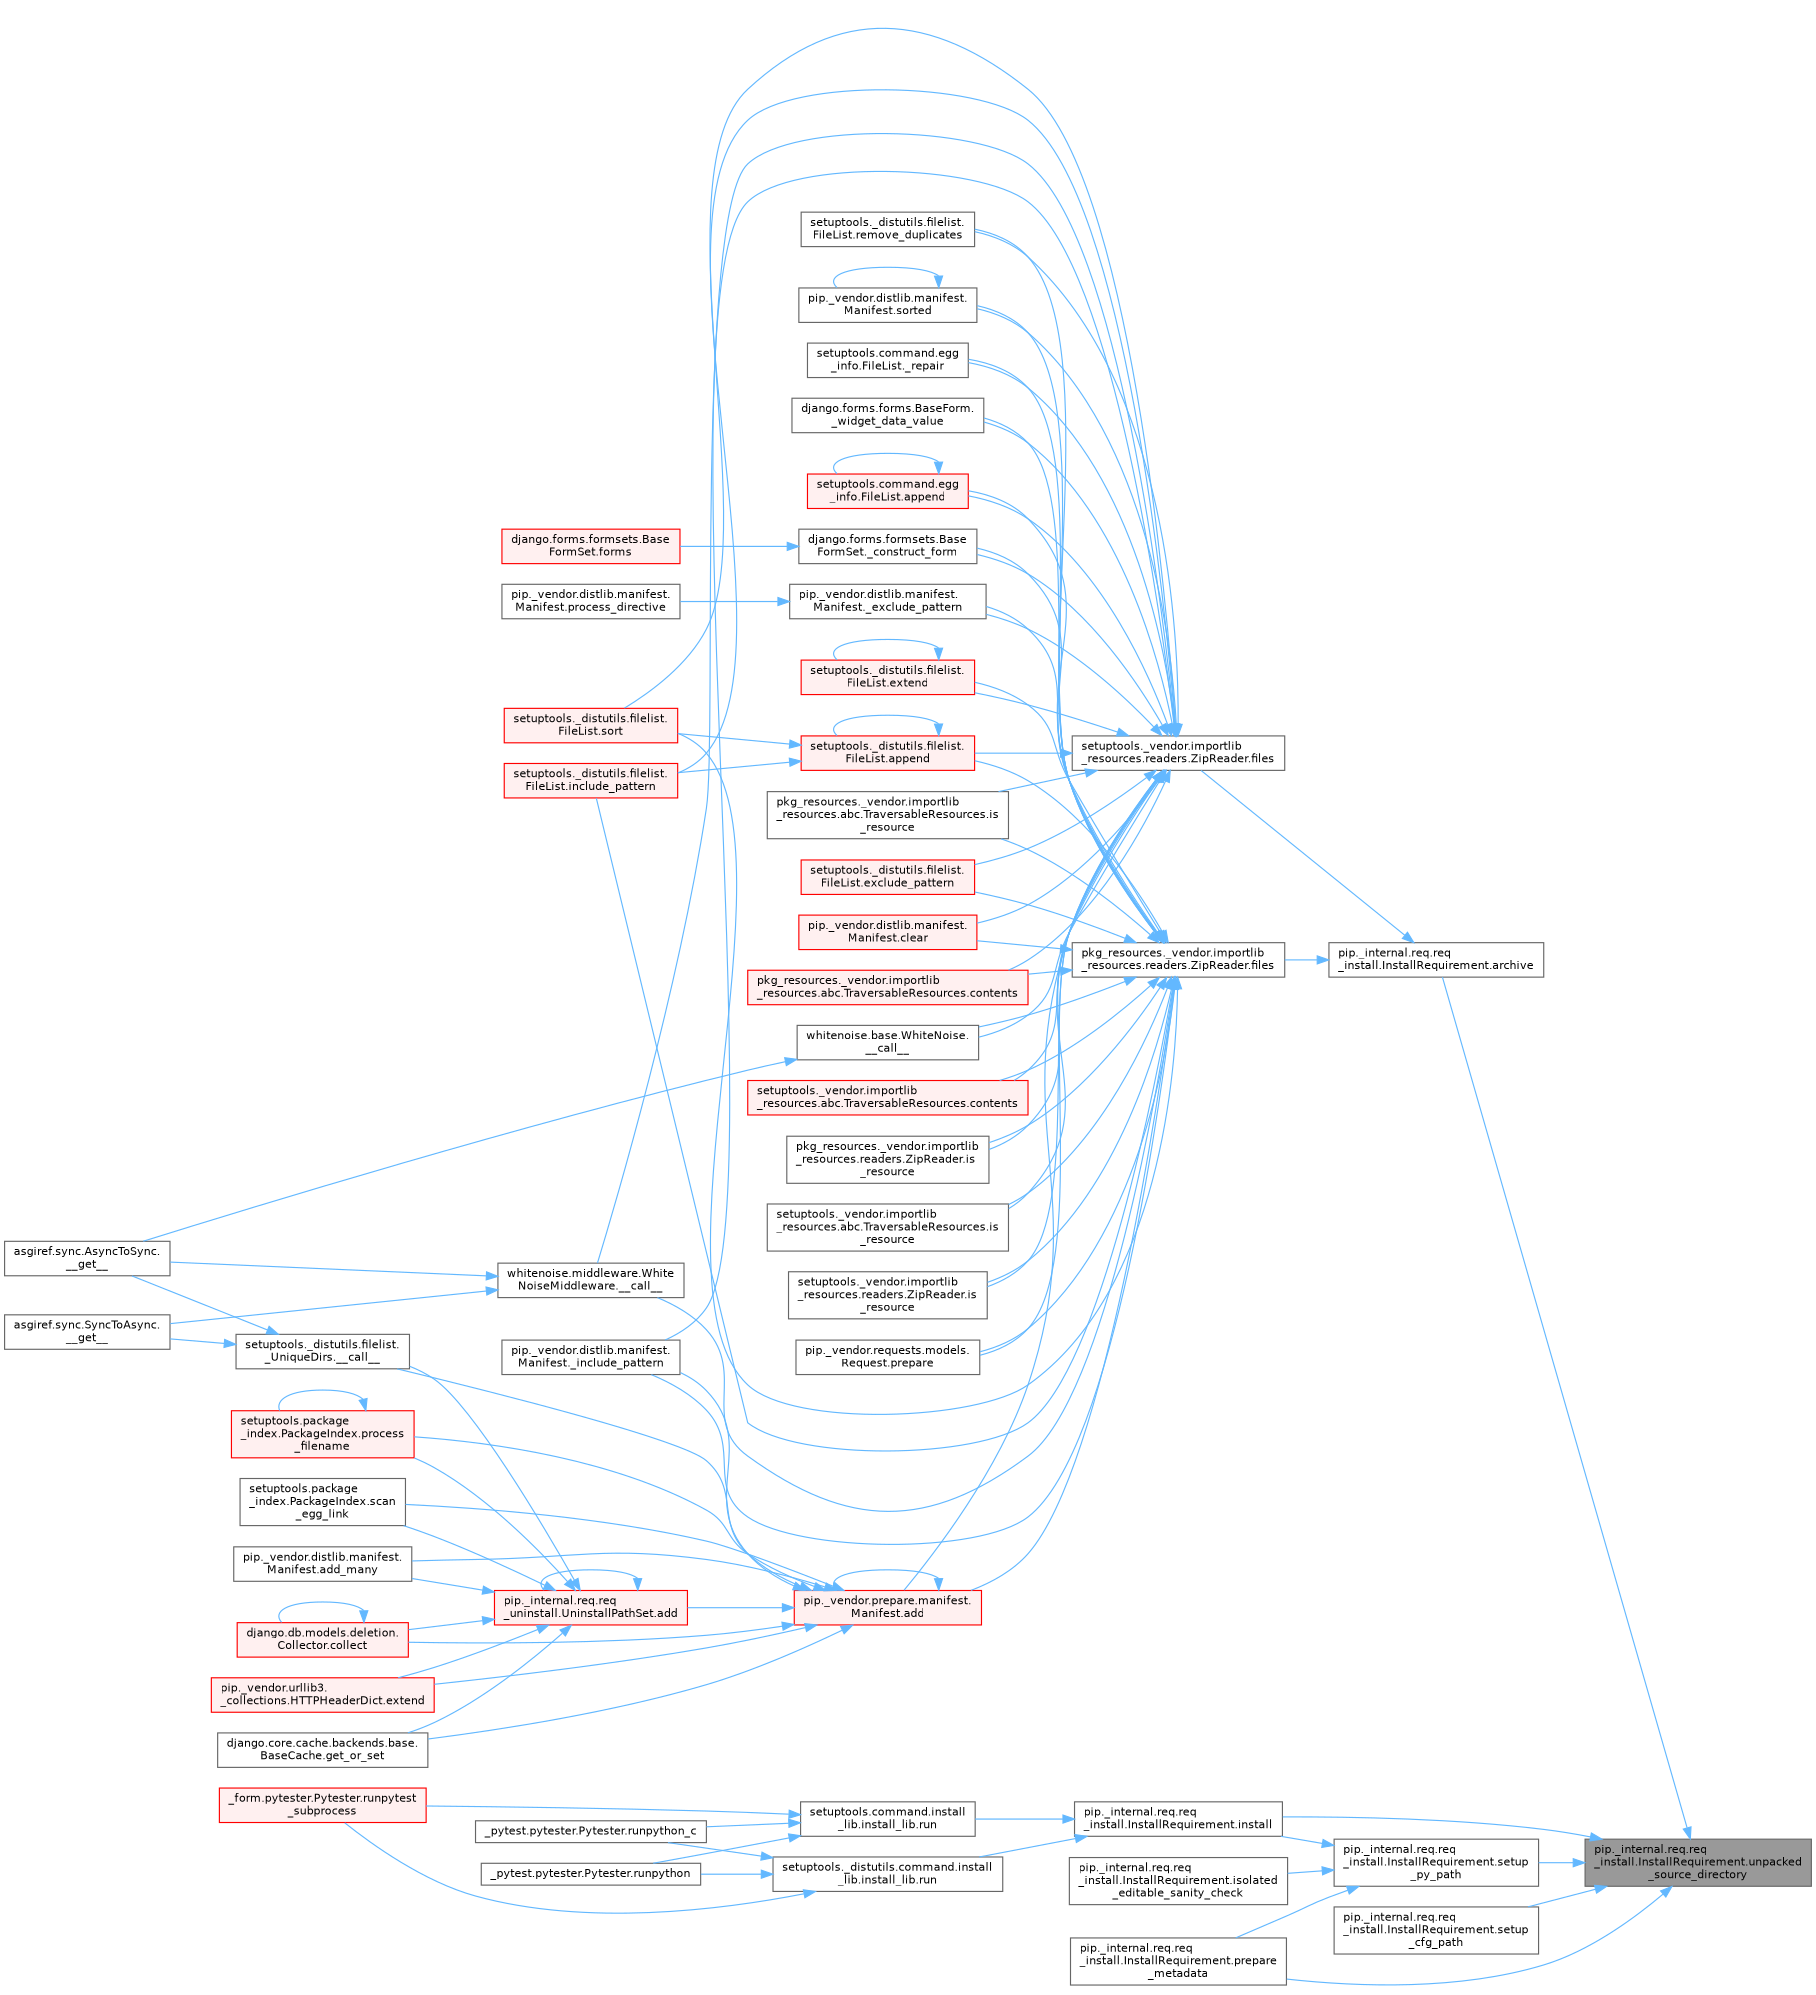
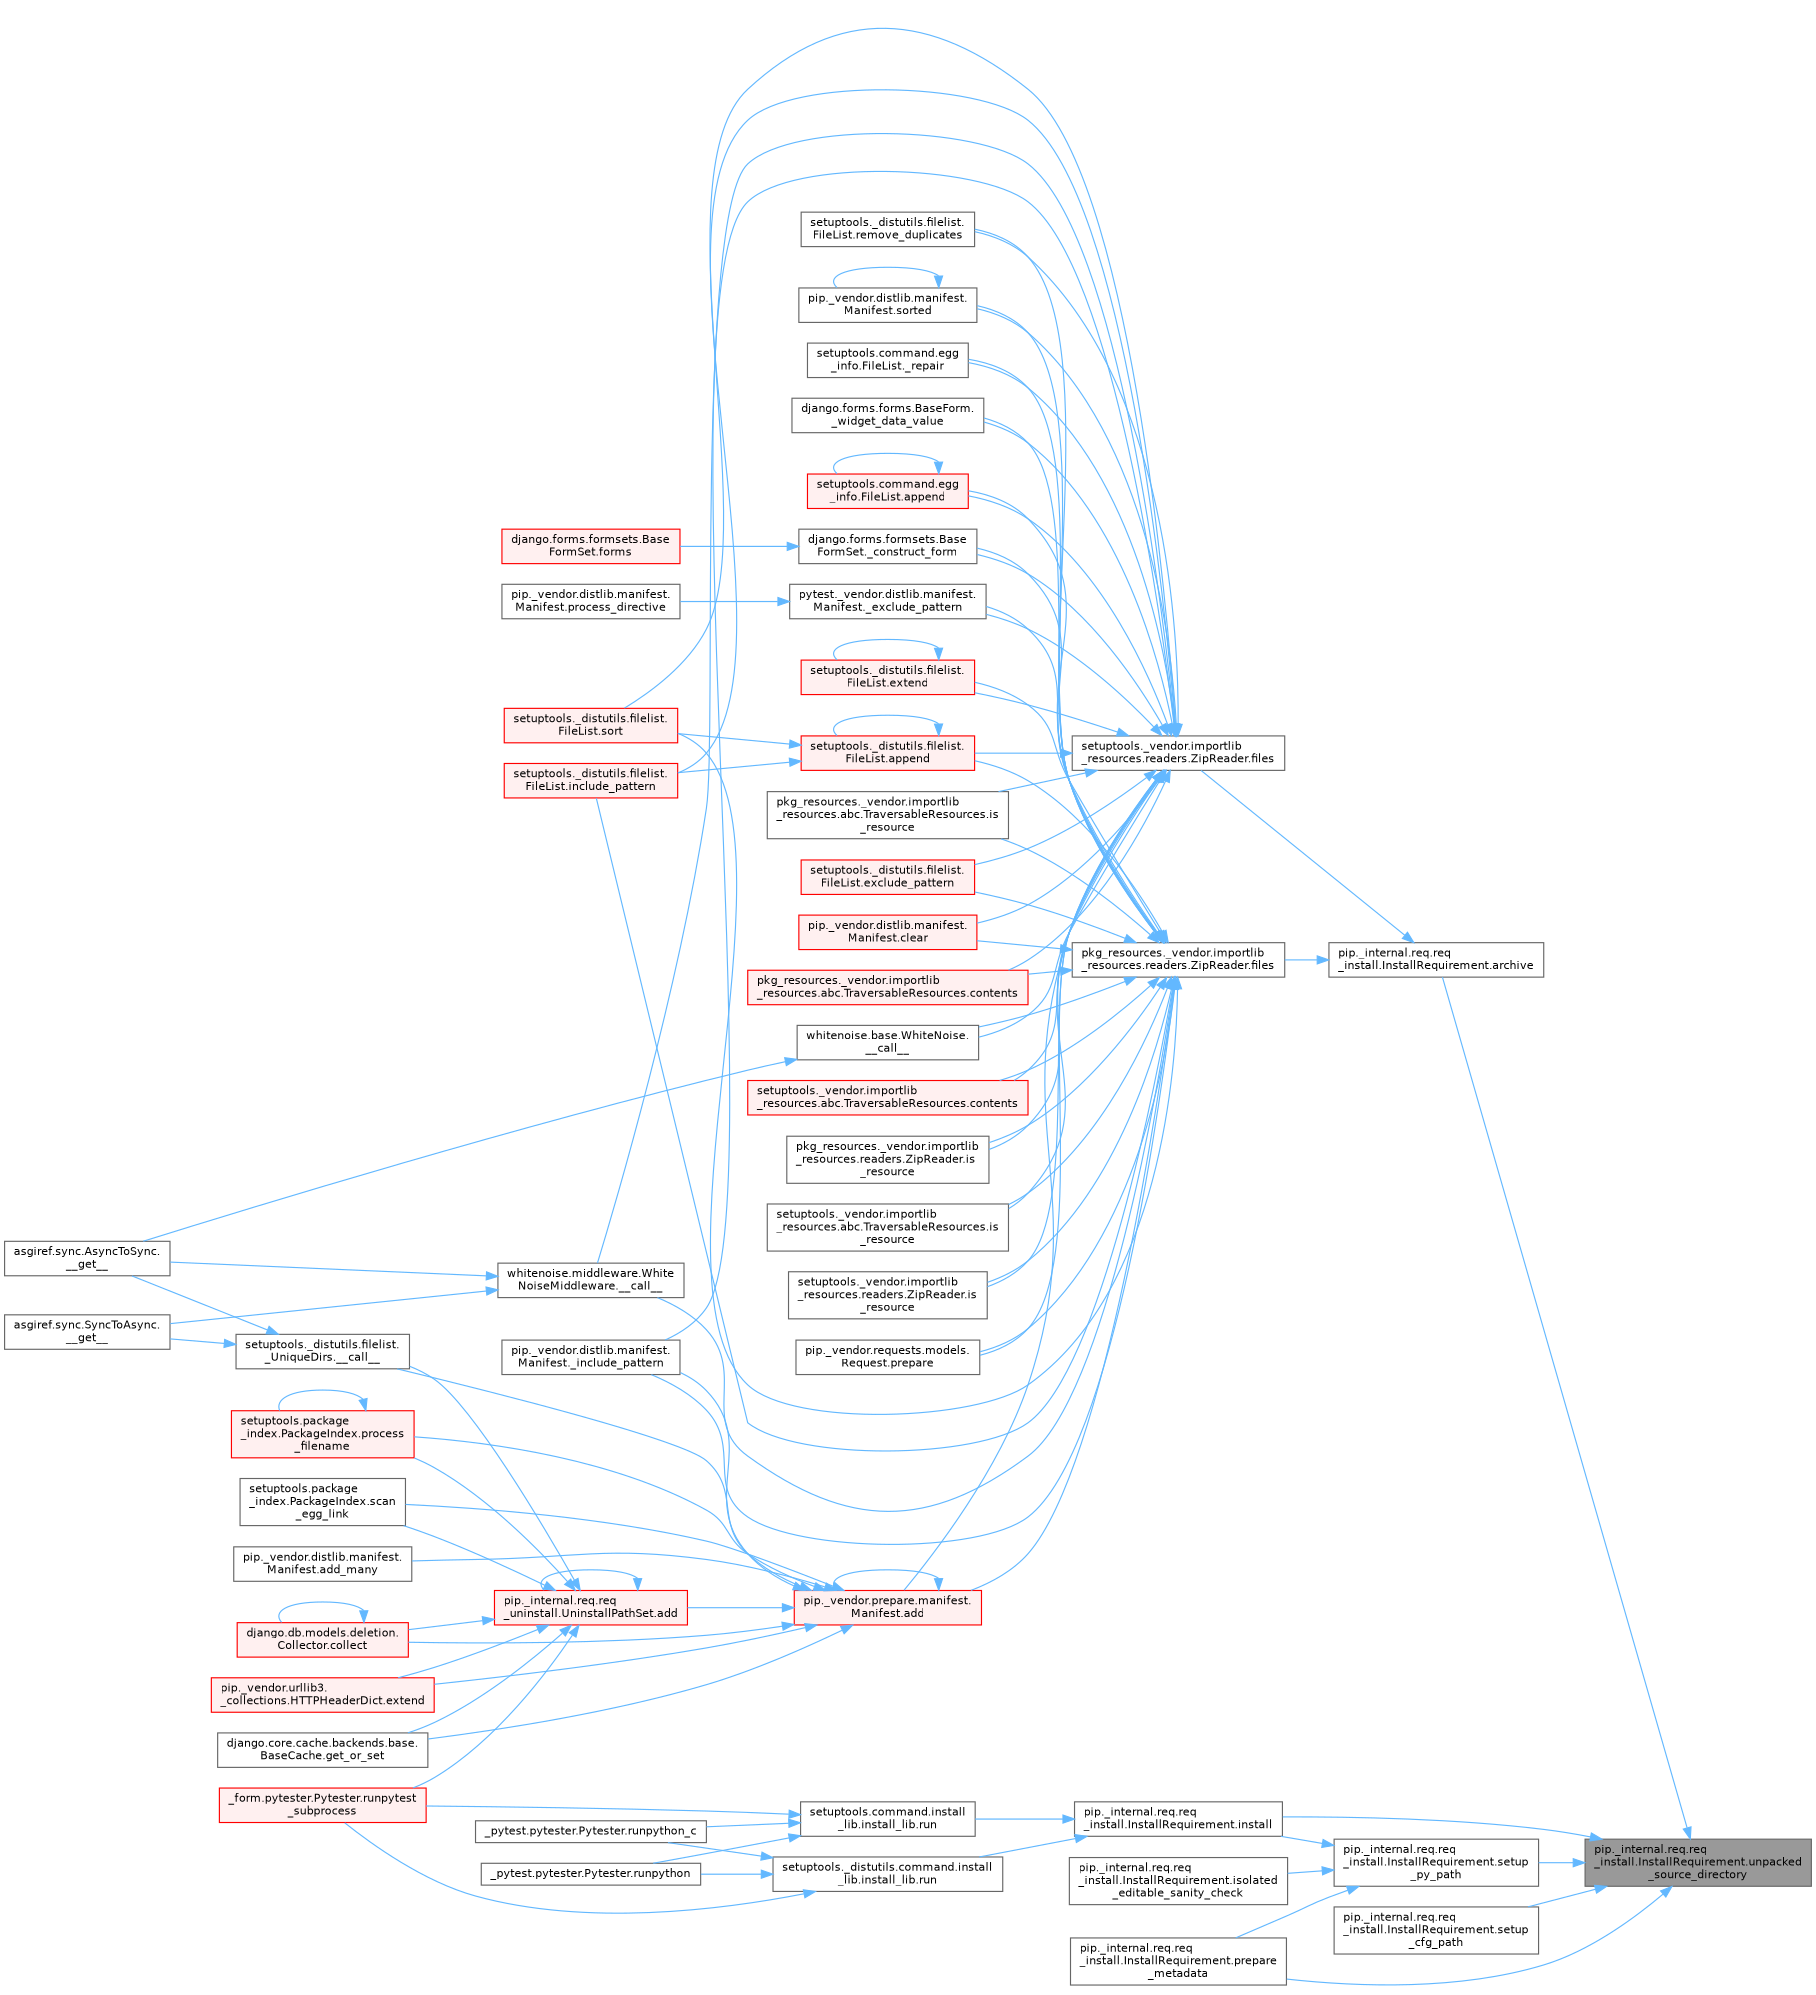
node "pip._vendor.distlib.manifest. Manifest._exclude_pattern": label "pip._vendor.distlib.manifest. Manifest._exclude_pattern" -> "pytest._vendor.distlib.manifest. Manifest._exclude_pattern"
edge "pip._vendor.distlib.manifest. Manifest.add_many" -> "pip._internal.req.req _uninstall.UninstallPathSet.add": now "_form.pytester.Pytester.runpytest _subprocess" -> "pip._internal.req.req _uninstall.UninstallPathSet.add"
